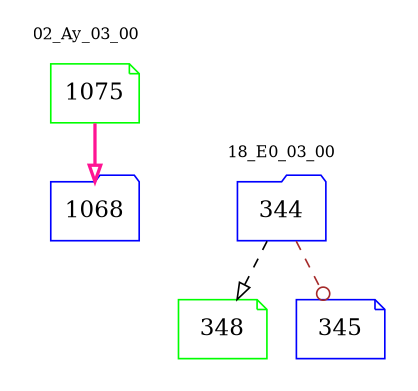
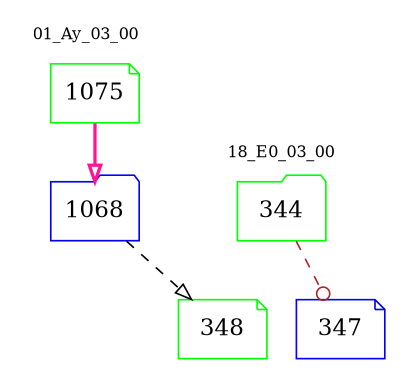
cluster "02_Ay_03_00": label "02_Ay_03_00" -> "01_Ay_03_00"
node "344": color blue -> green
edge "344" -> "348": now "1068" -> "348"
node "345": label "345" -> "347"
